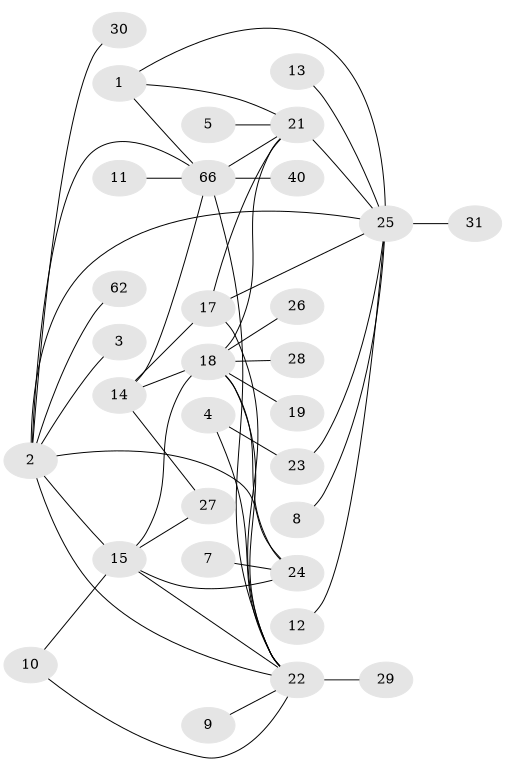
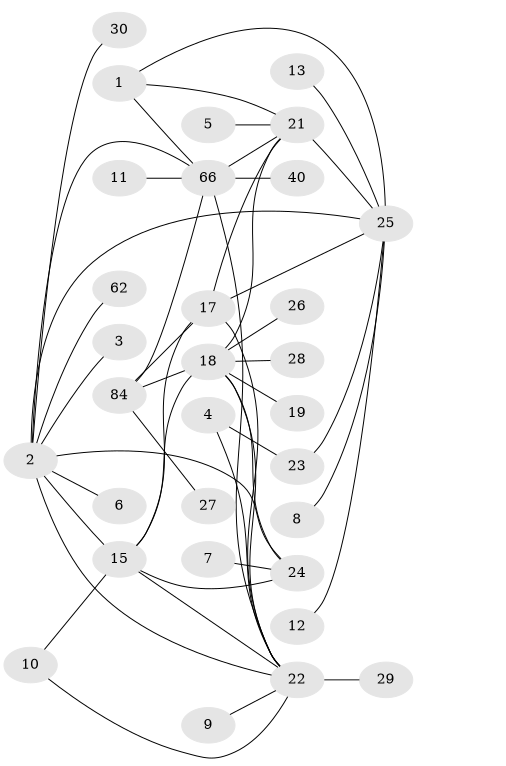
node "31": removed
node "14": label "14" -> "84"
node "6": added
edge "27" -- "15": now "17" -- "15"
